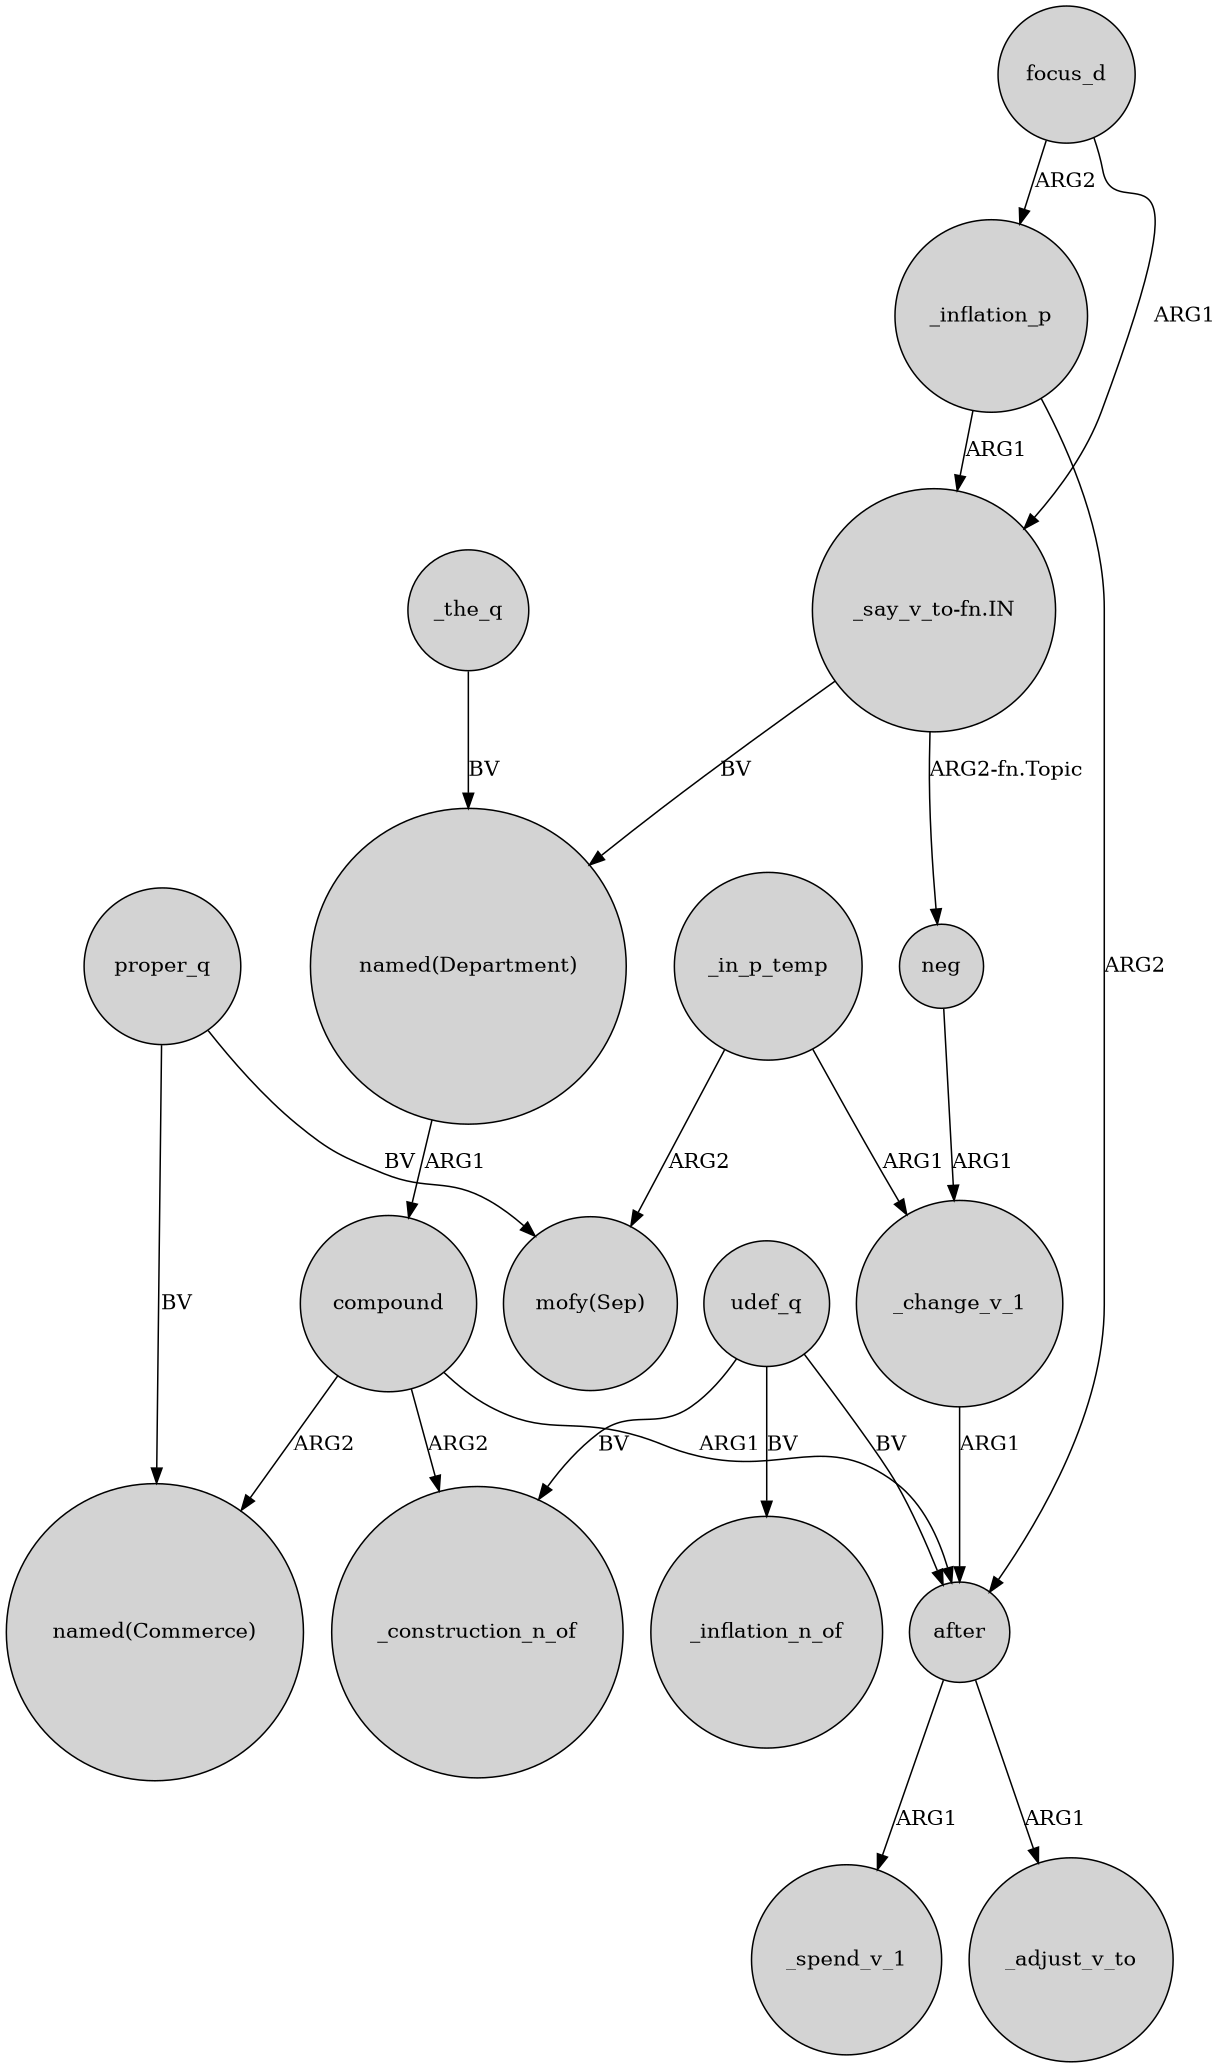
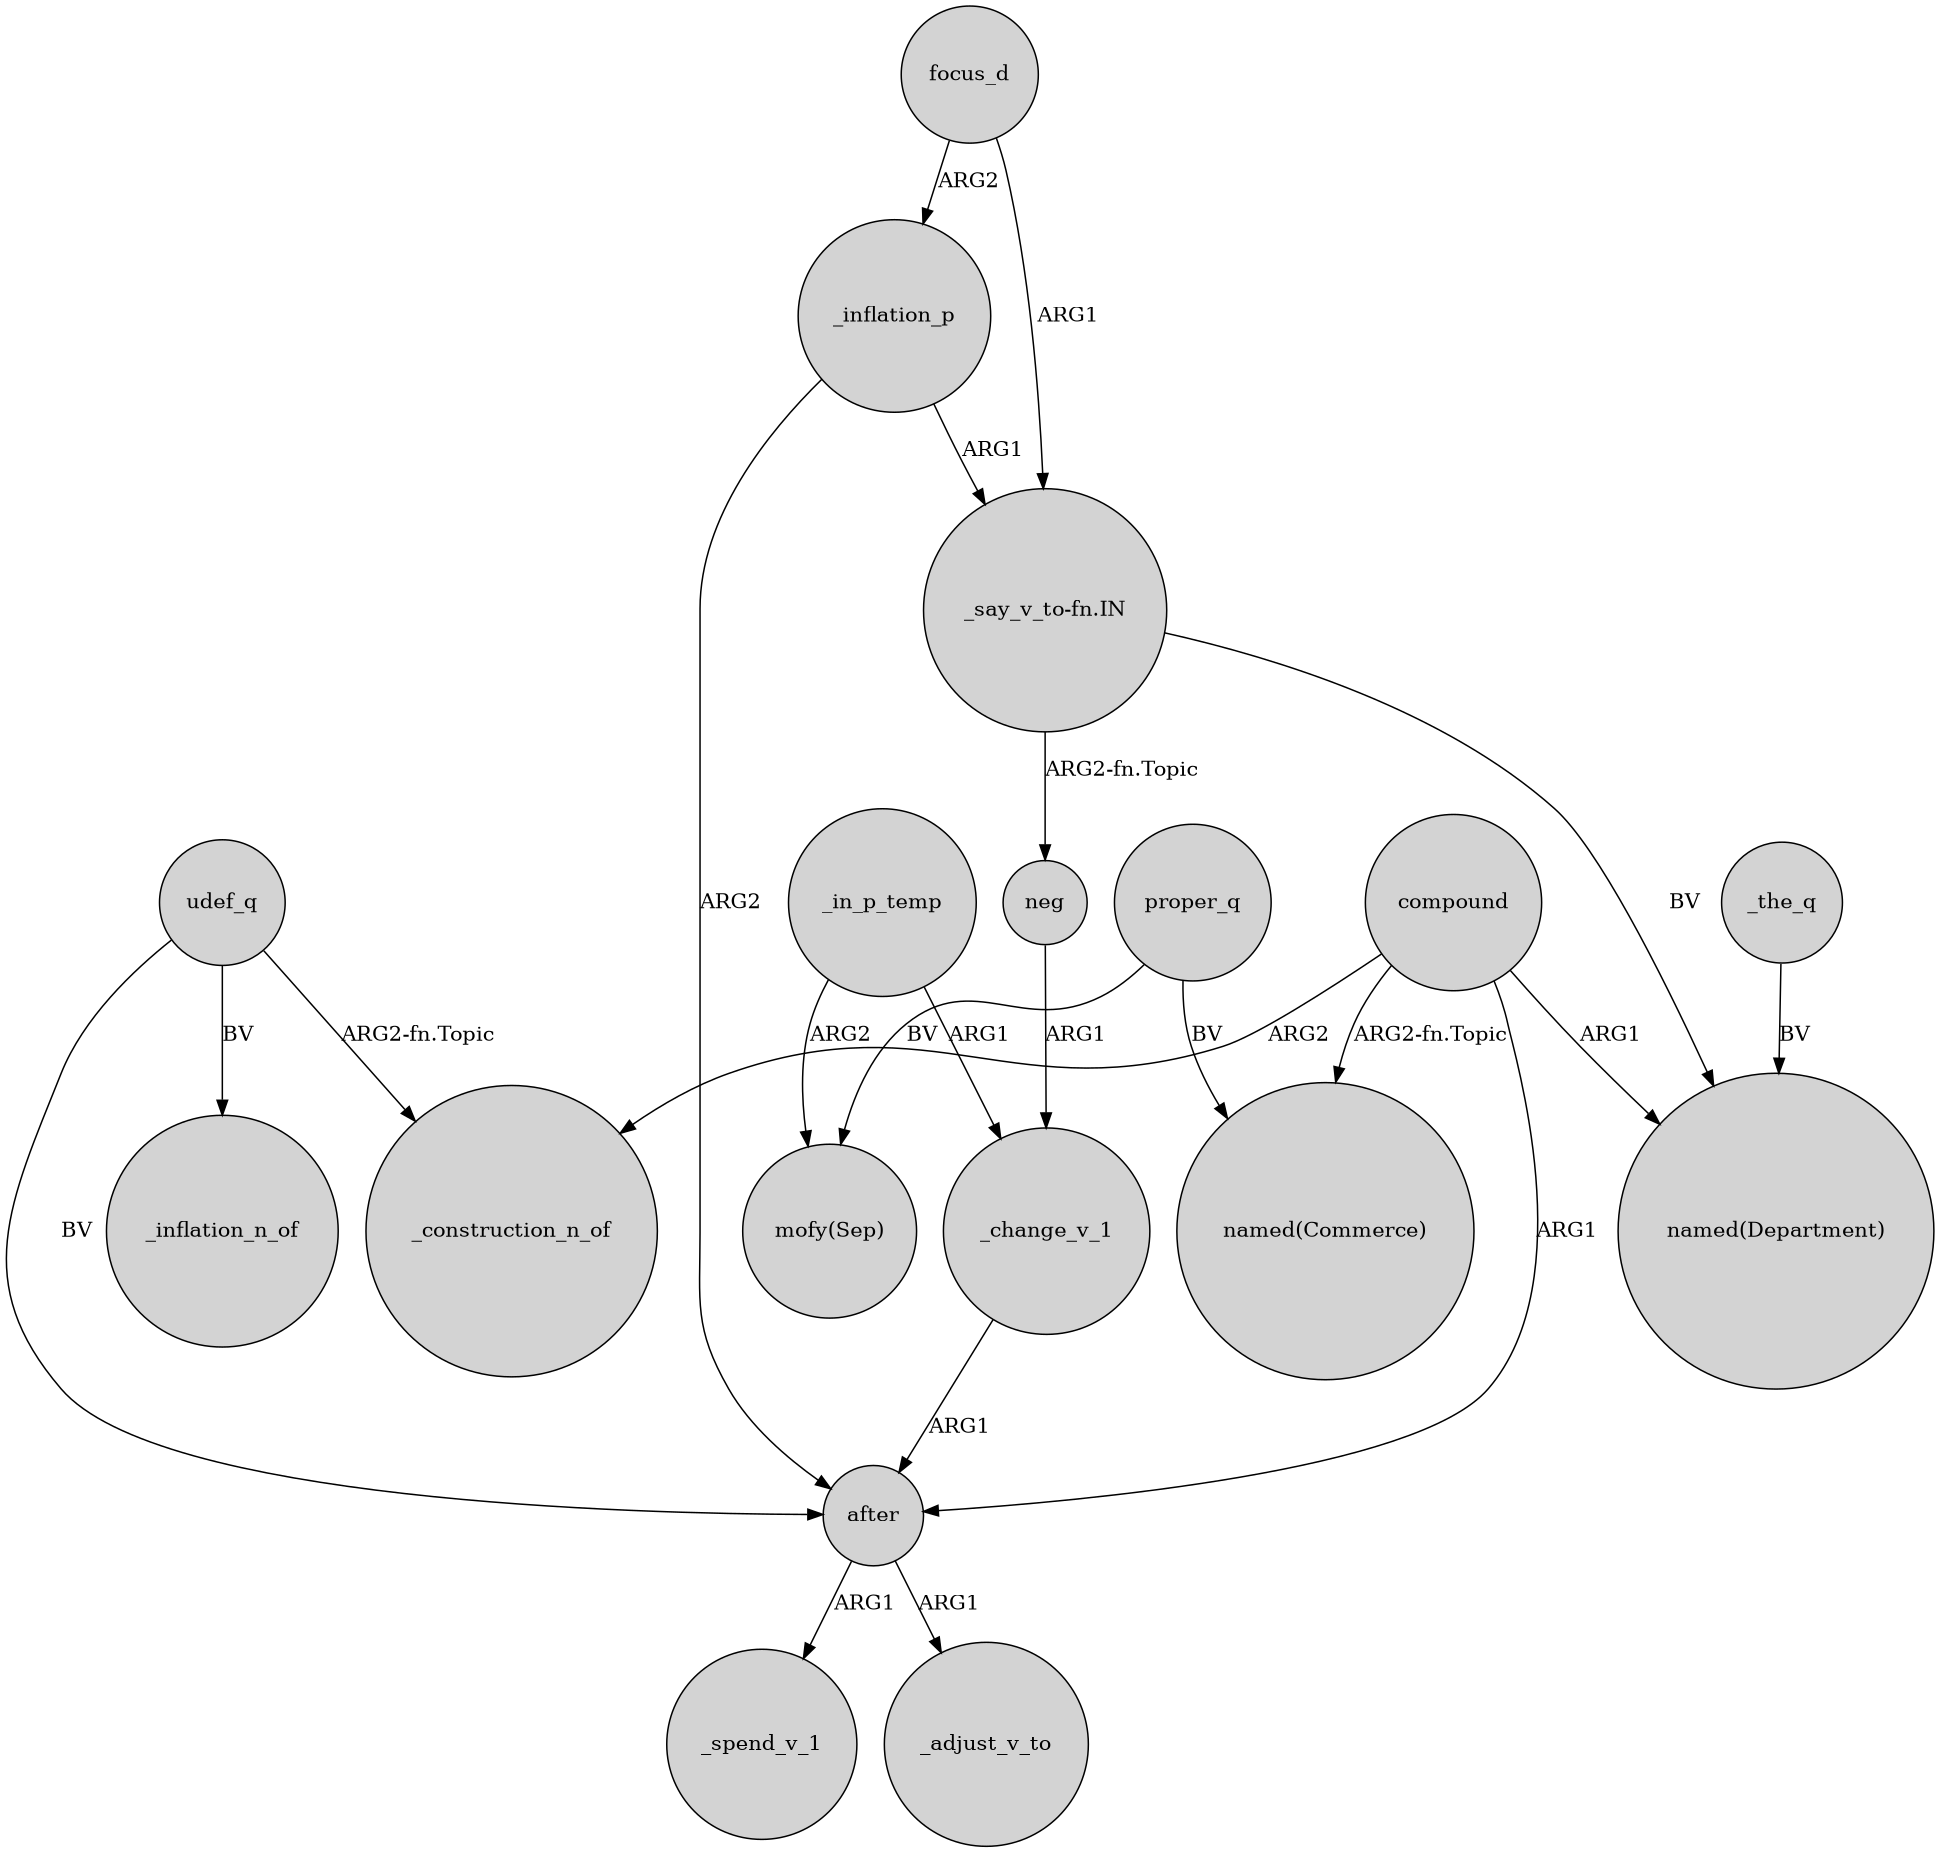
edge "named(Department)" -> "compound": reversed
edge "compound" -> "named(Commerce)": label "ARG2" -> "ARG2-fn.Topic"
edge "udef_q" -> "_construction_n_of": label "BV" -> "ARG2-fn.Topic"
